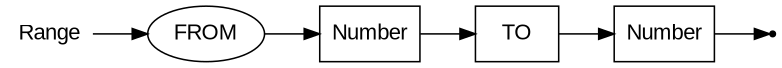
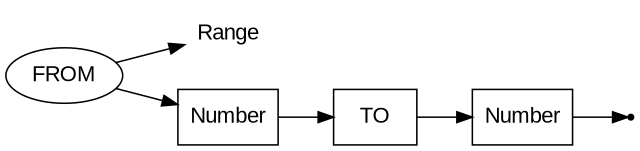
edge "Range" -> "FROM": reversed
